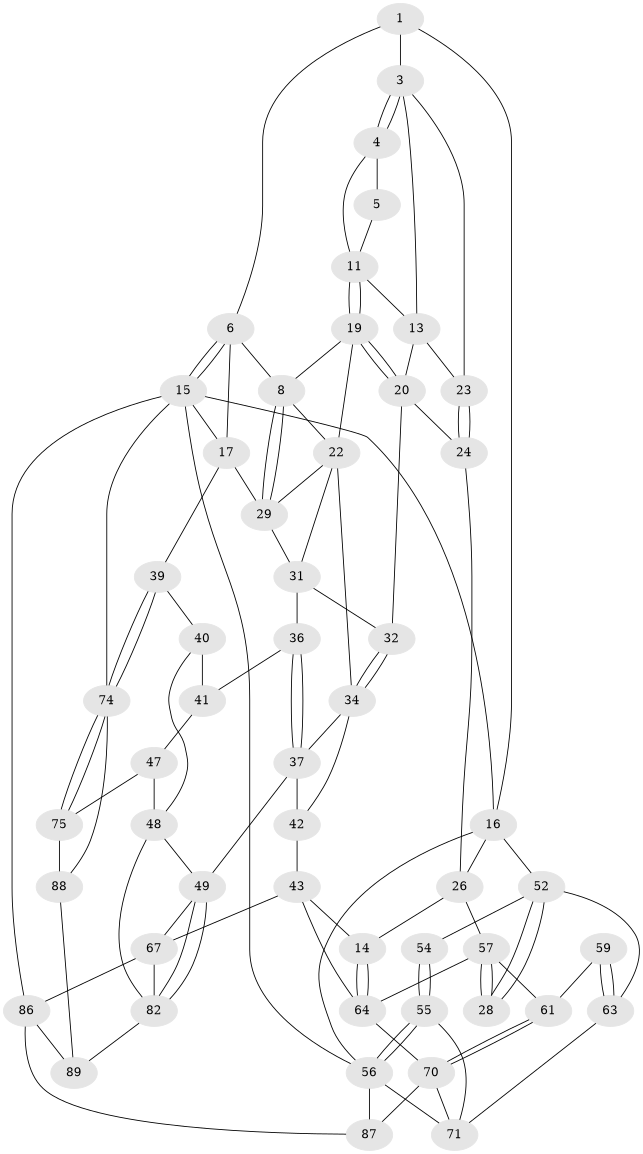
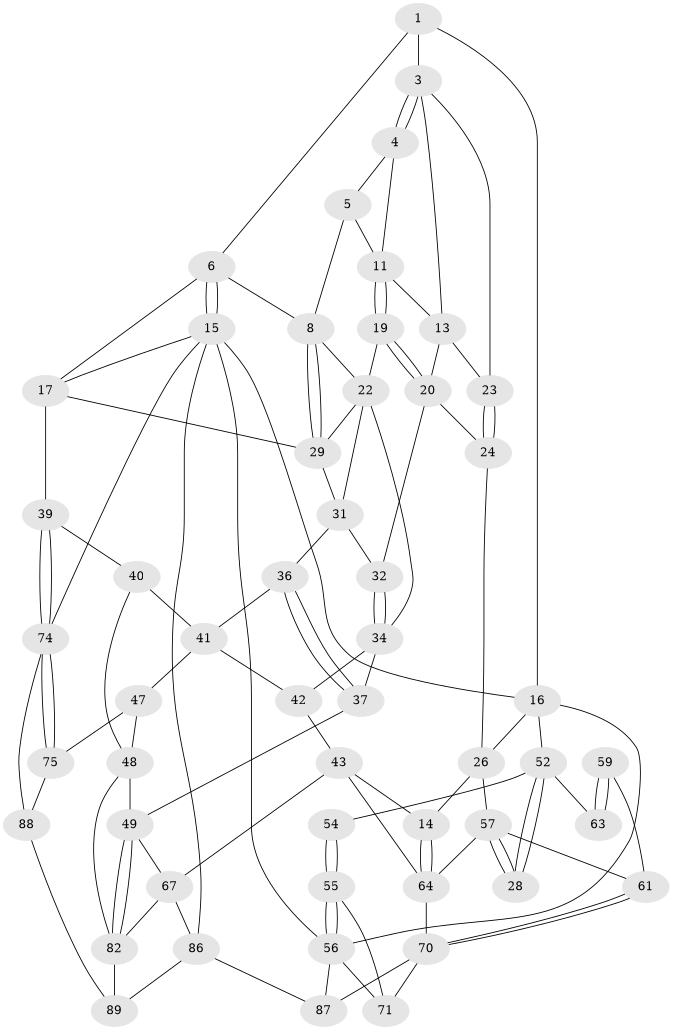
edge "19" -- "8": now "5" -- "8"
edge "37" -- "42": now "41" -- "42"
edge "63" -- "71": removed
